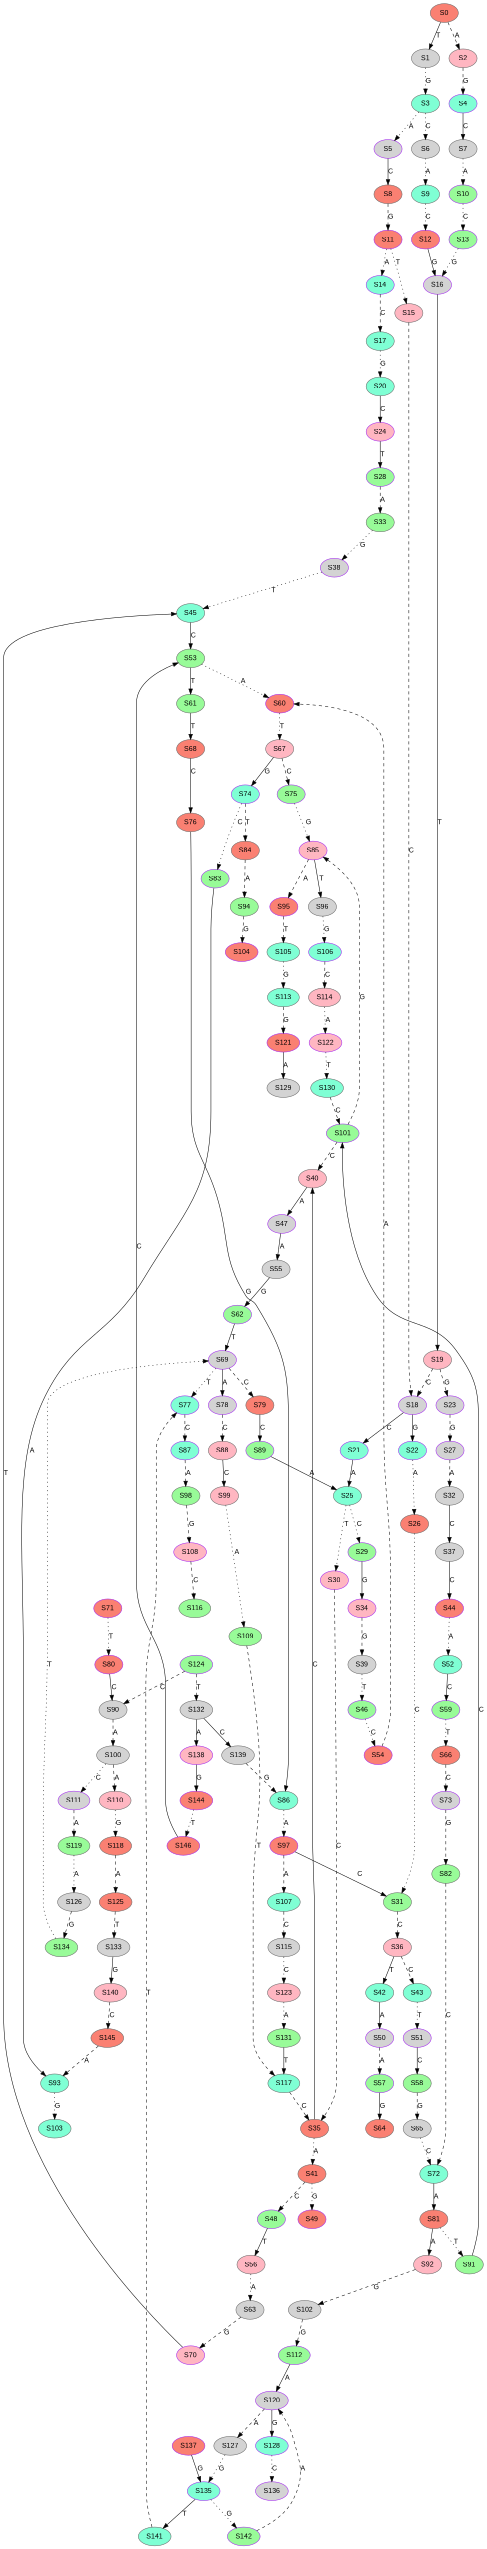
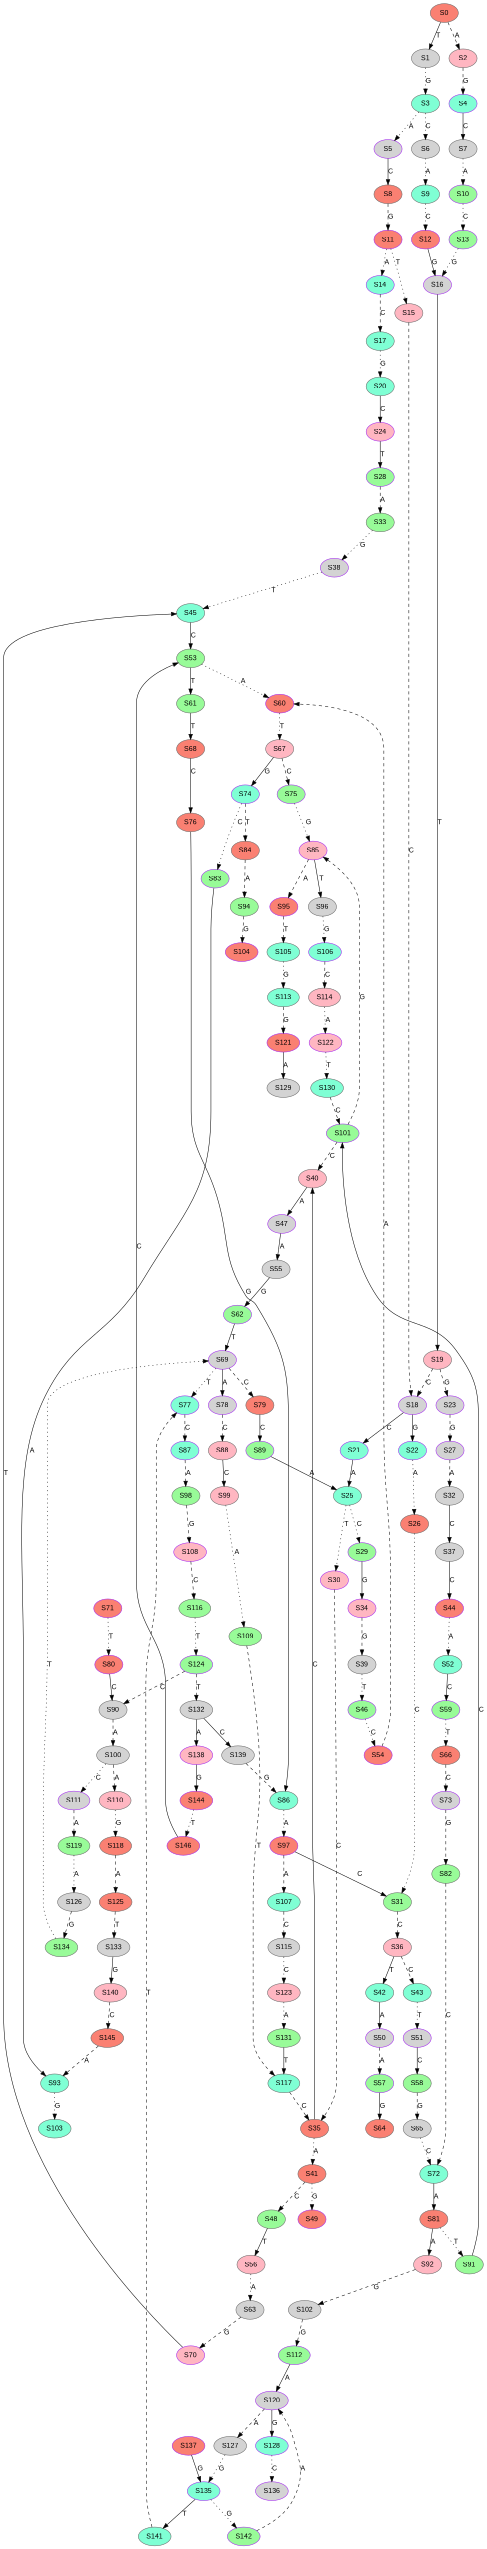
edge "S116" -> "S124": added, label "T"
node "S48": color purple -> gray40
